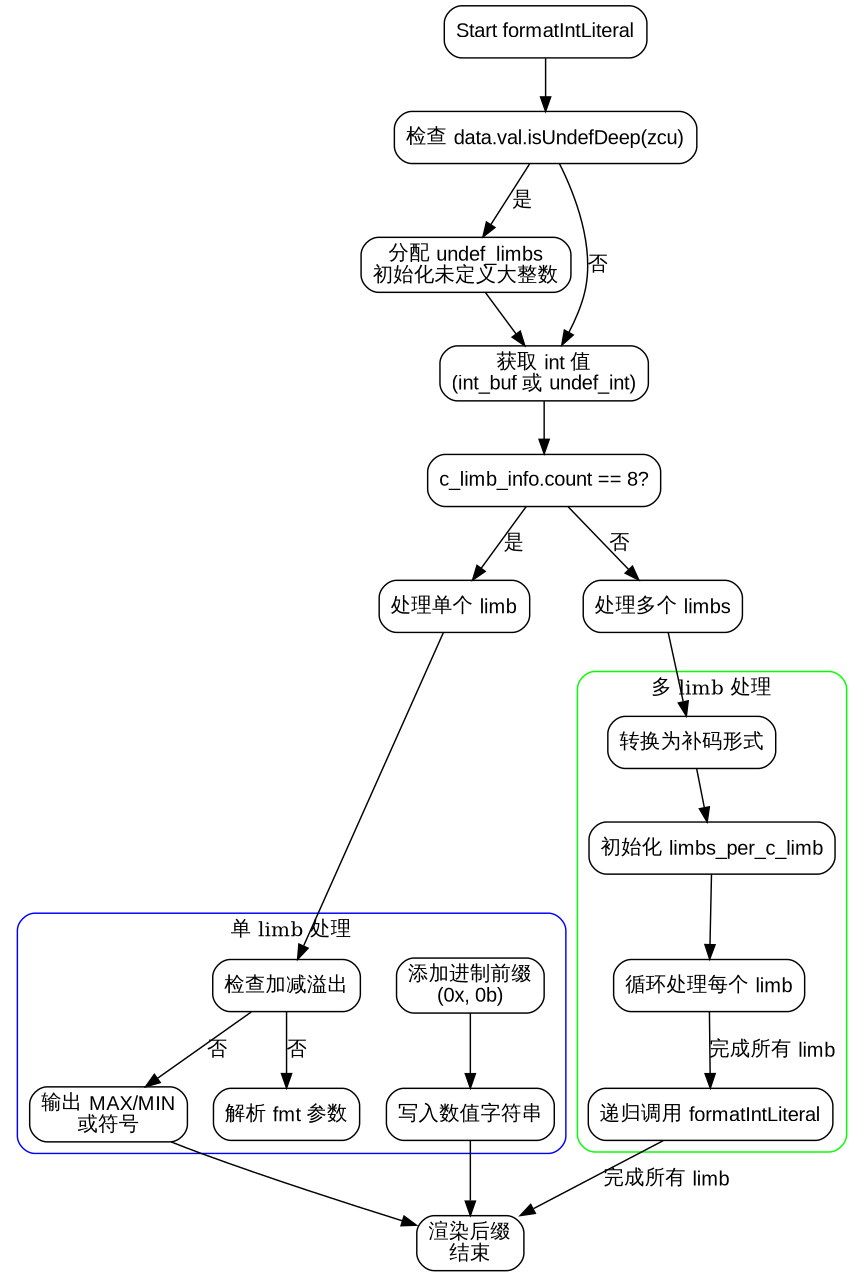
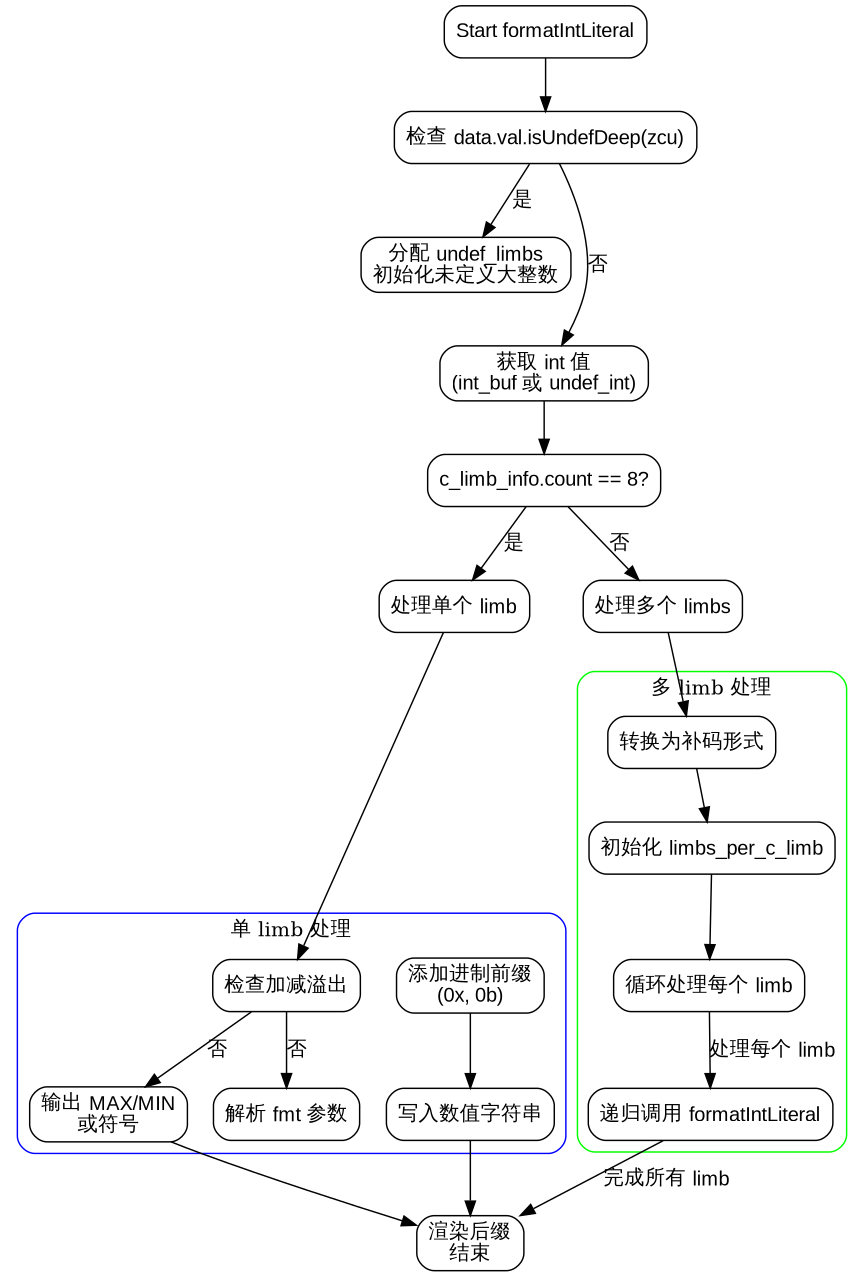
edge "分配 undef_limbs 初始化未定义大整数" -> "获取 int 值 (int_buf 或 undef_int)": removed
edge "循环处理每个 limb" -> "递归调用 formatIntLiteral": label "完成所有 limb" -> "处理每个 limb"
